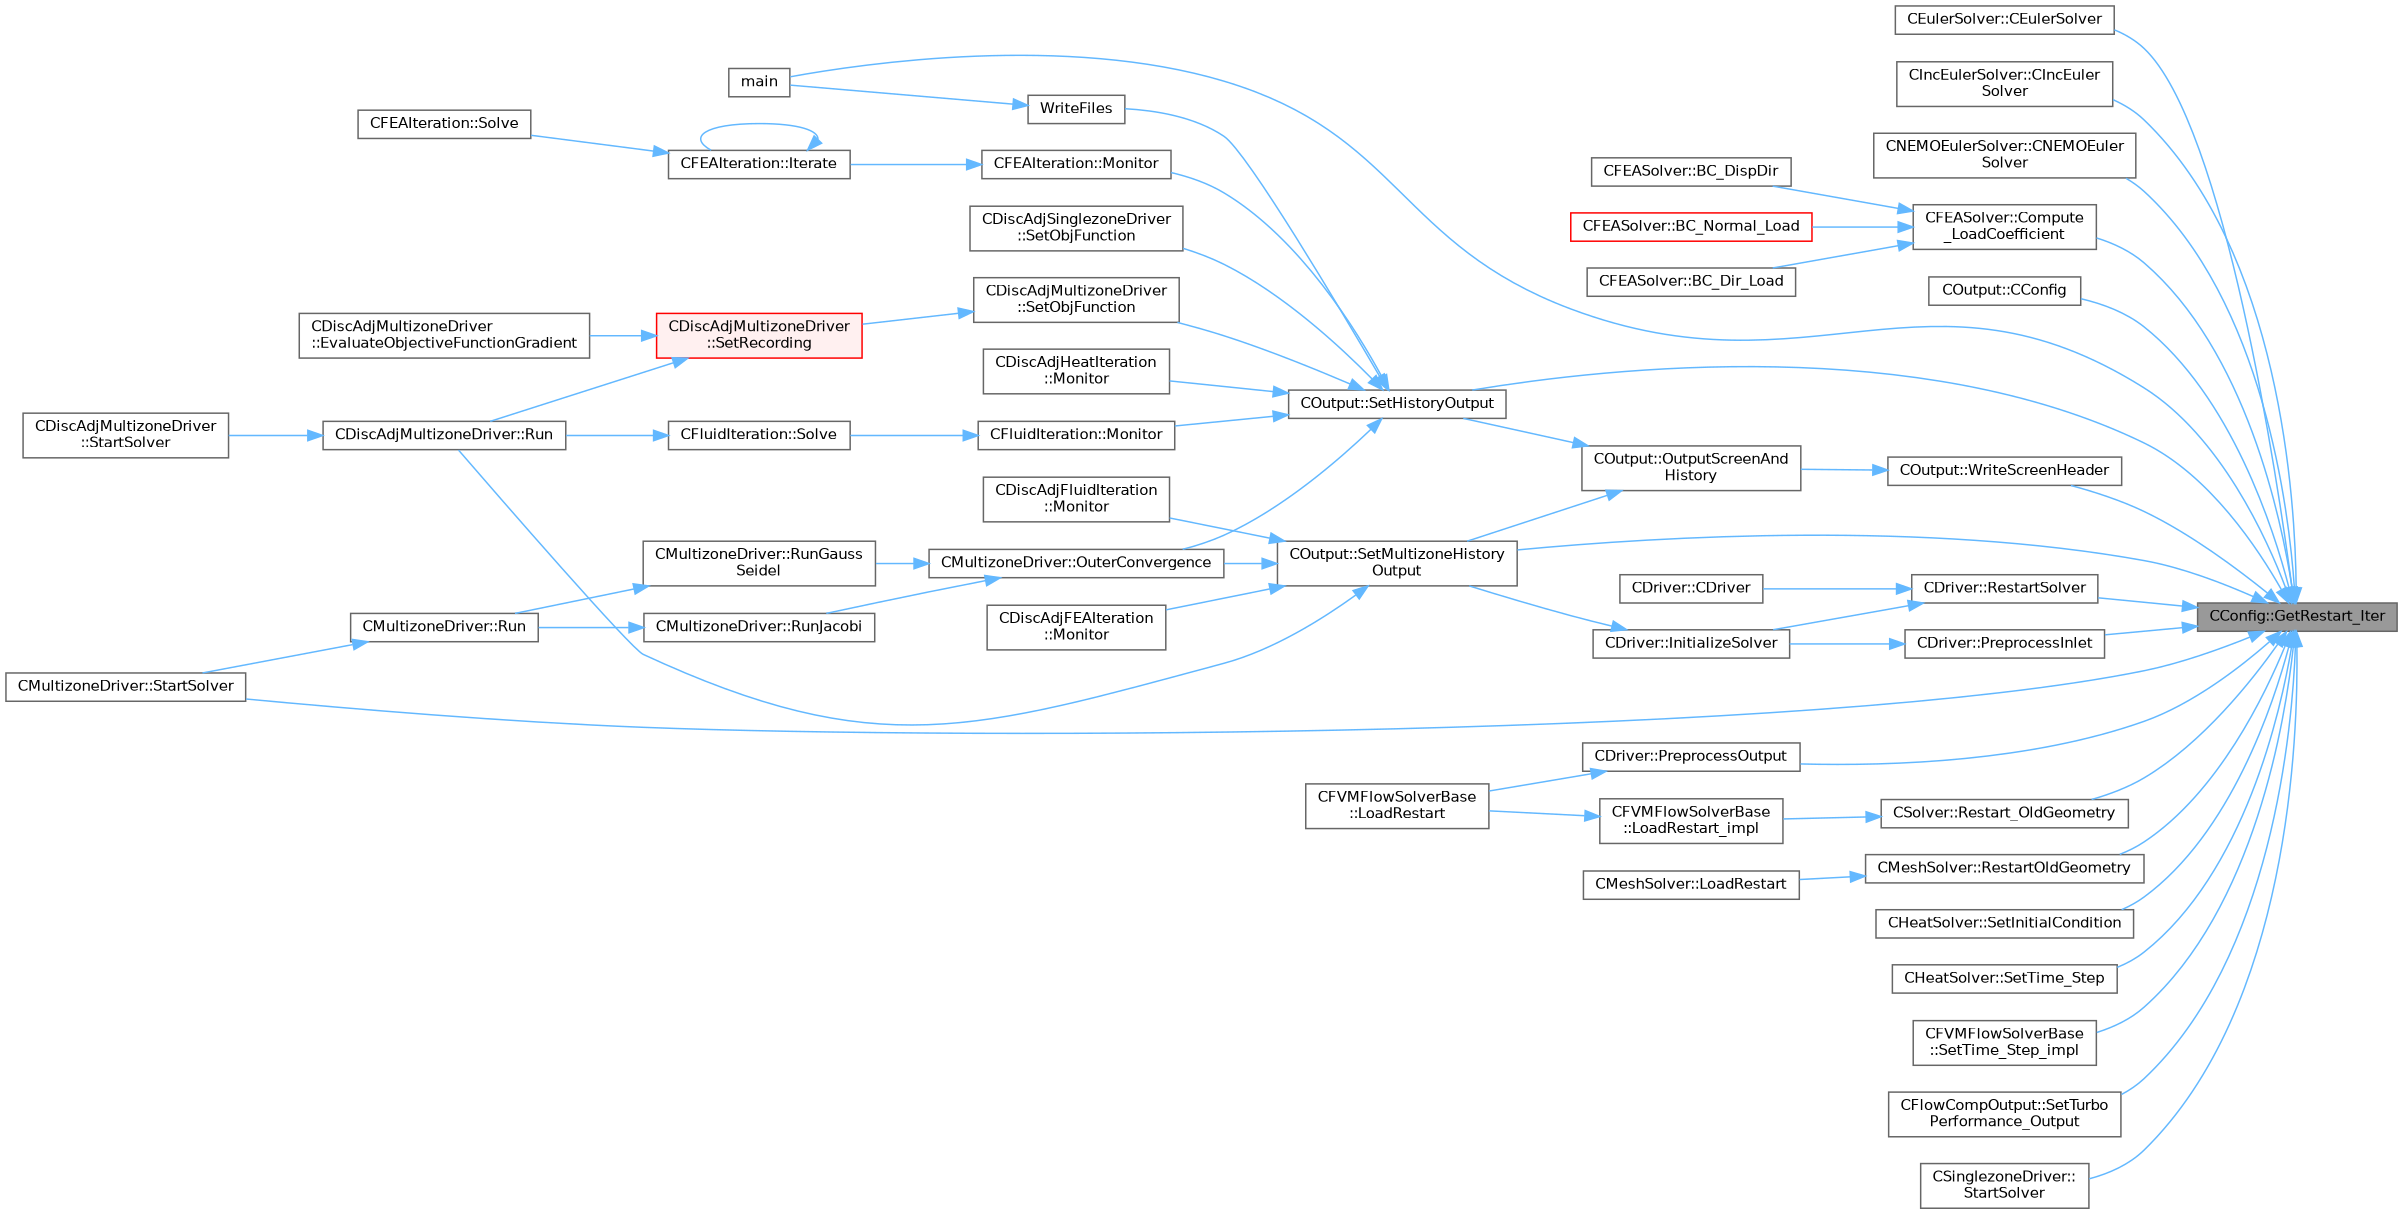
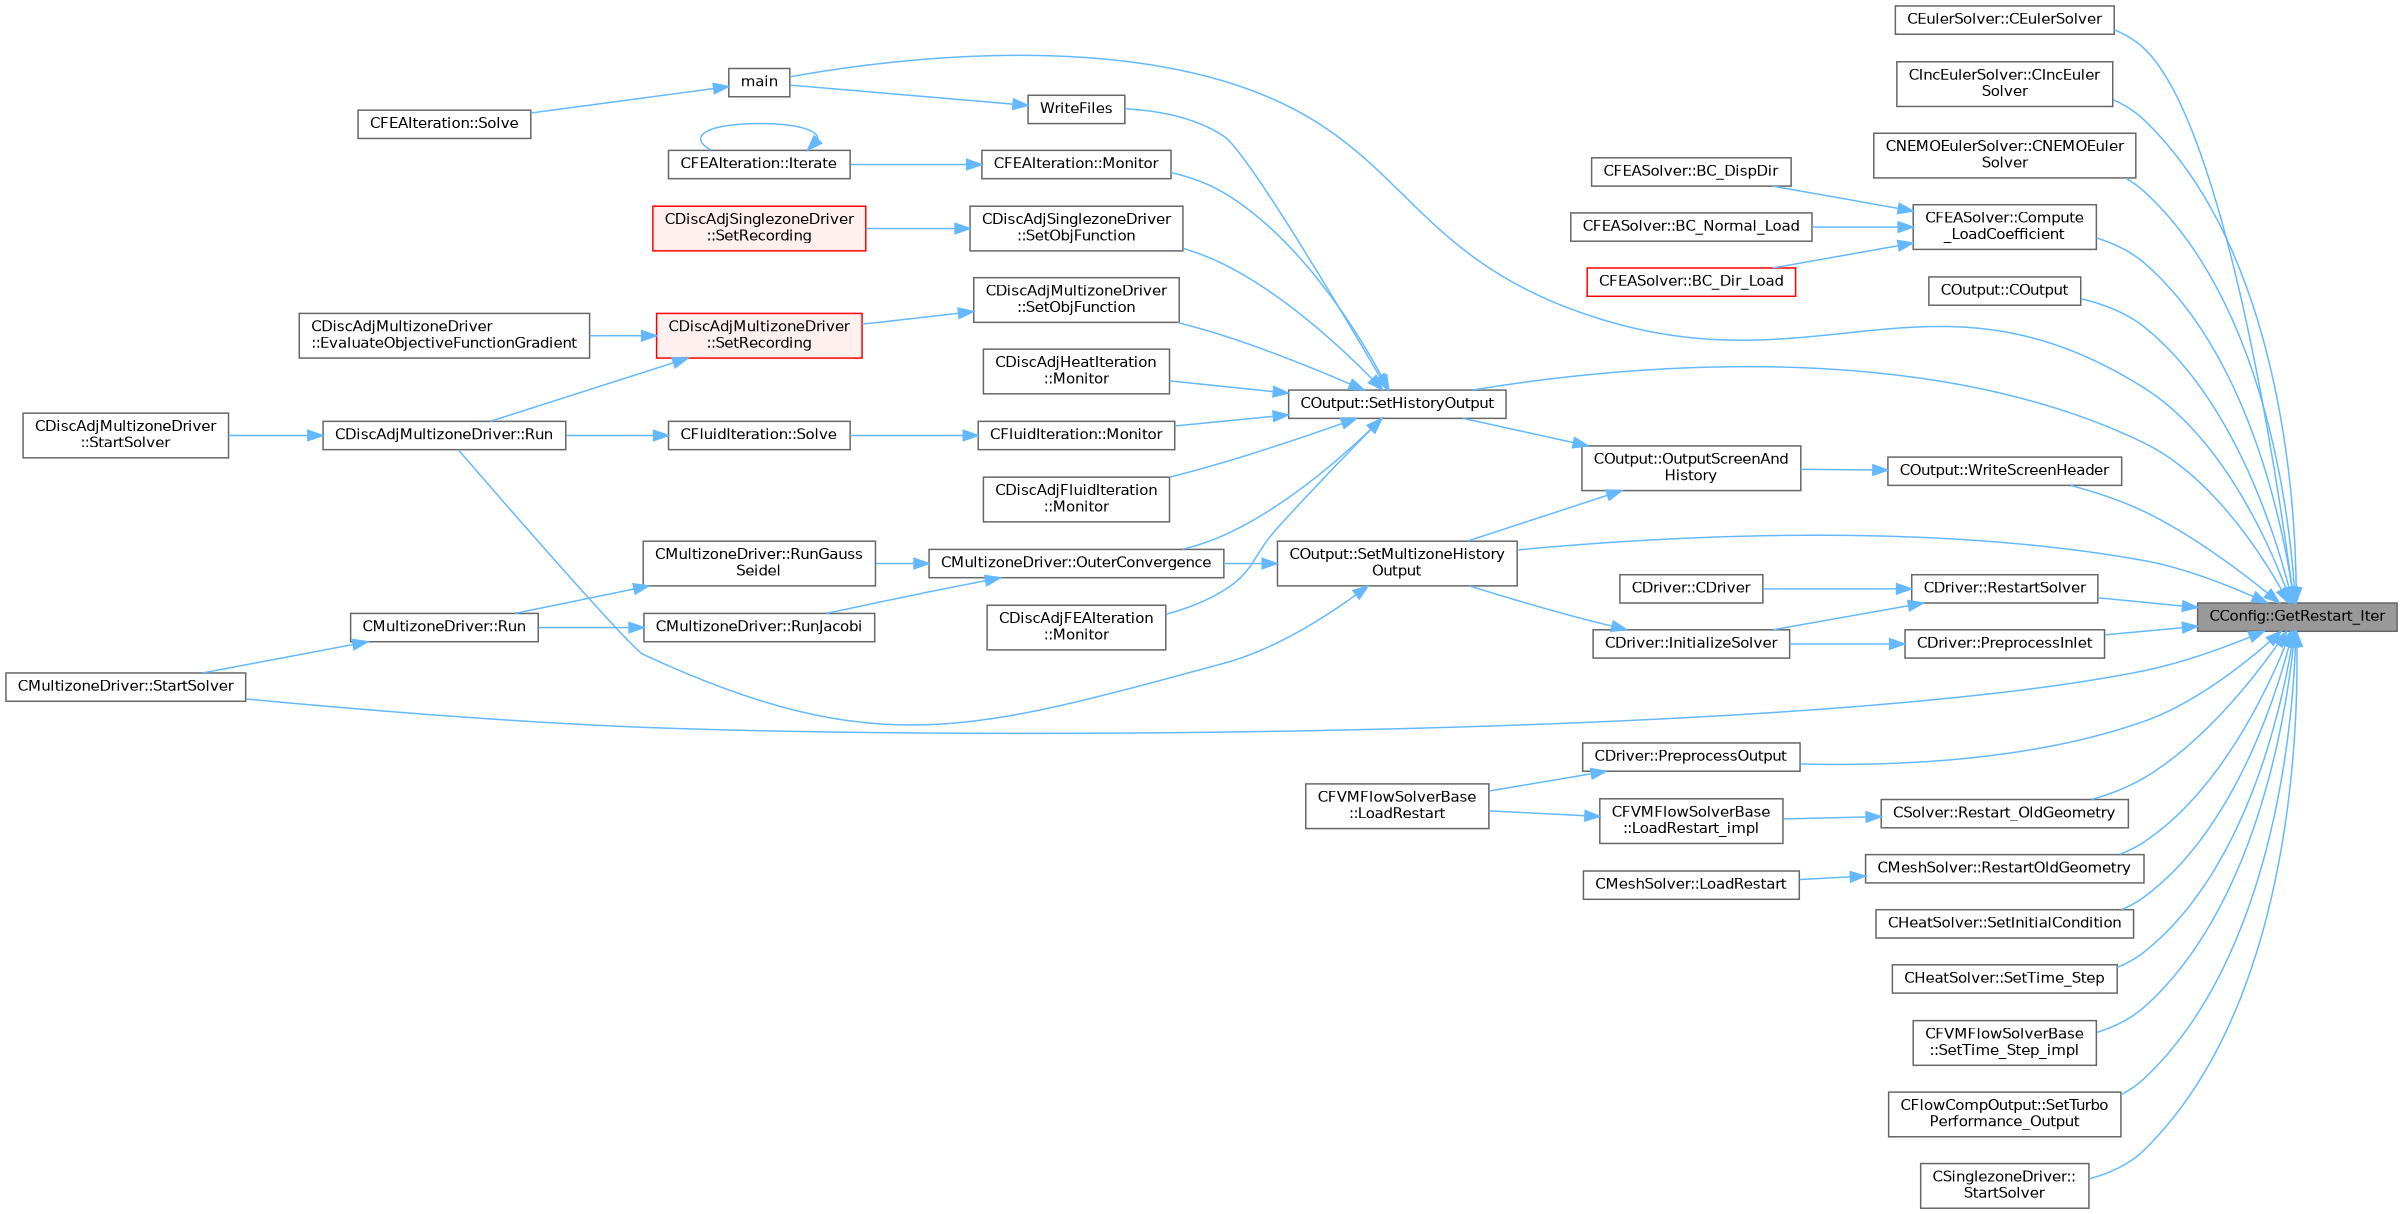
edge "CFEAIteration::Solve" -> "CFEAIteration::Iterate": now "CFEAIteration::Solve" -> "main"
node "CFEASolver::BC_Normal_Load": color red -> grey40
node "CDiscAdjSinglezoneDriver ::SetRecording": added
node "CFEASolver::BC_Dir_Load": color grey40 -> red
node "COutput::CConfig": label "COutput::CConfig" -> "COutput::COutput"
edge "CDiscAdjFluidIteration ::Monitor" -> "COutput::SetMultizoneHistory Output": now "CDiscAdjFluidIteration ::Monitor" -> "COutput::SetHistoryOutput"
edge "CDiscAdjFEAIteration ::Monitor" -> "COutput::SetMultizoneHistory Output": now "CDiscAdjFEAIteration ::Monitor" -> "COutput::SetHistoryOutput"
